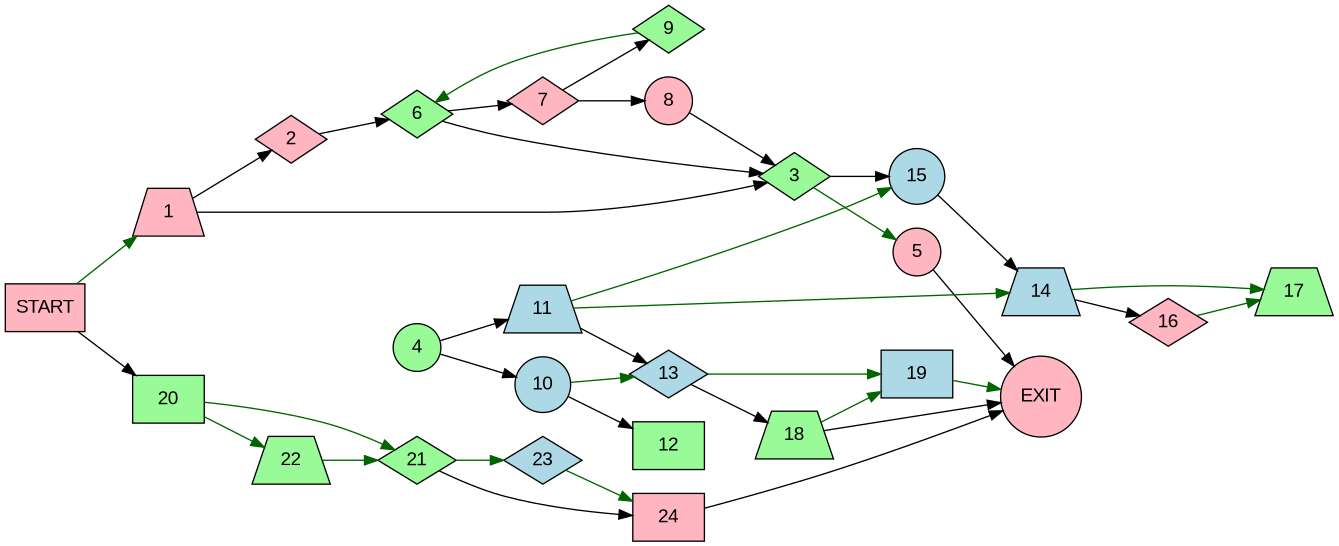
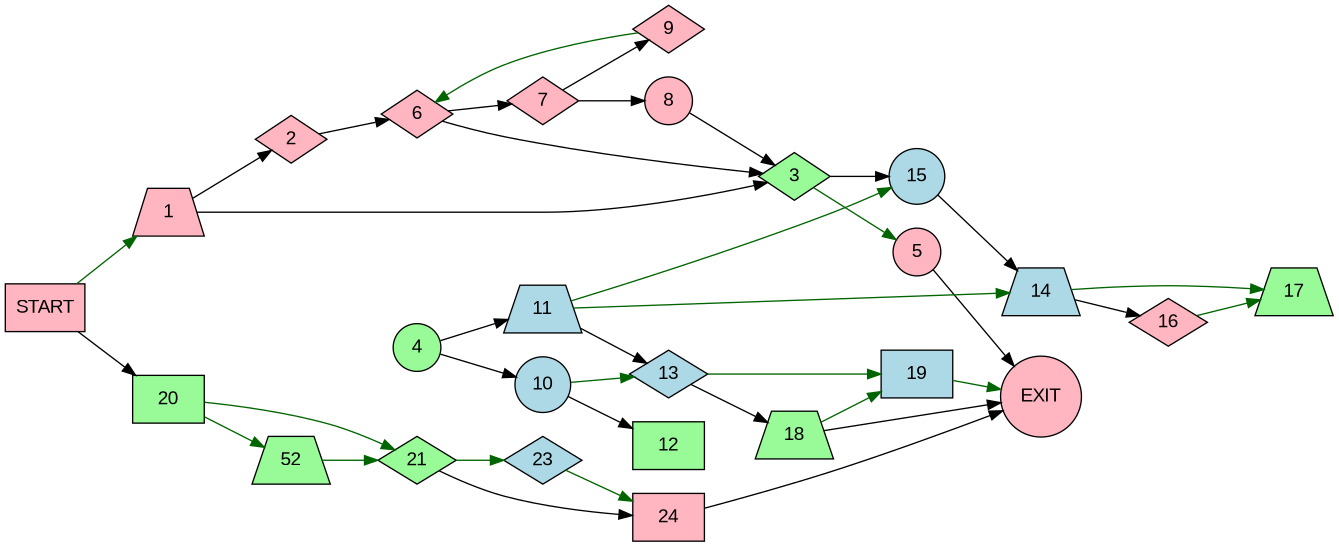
node "9": fillcolor palegreen -> lightpink
node "6": fillcolor palegreen -> lightpink
node "22": label "22" -> "52"
